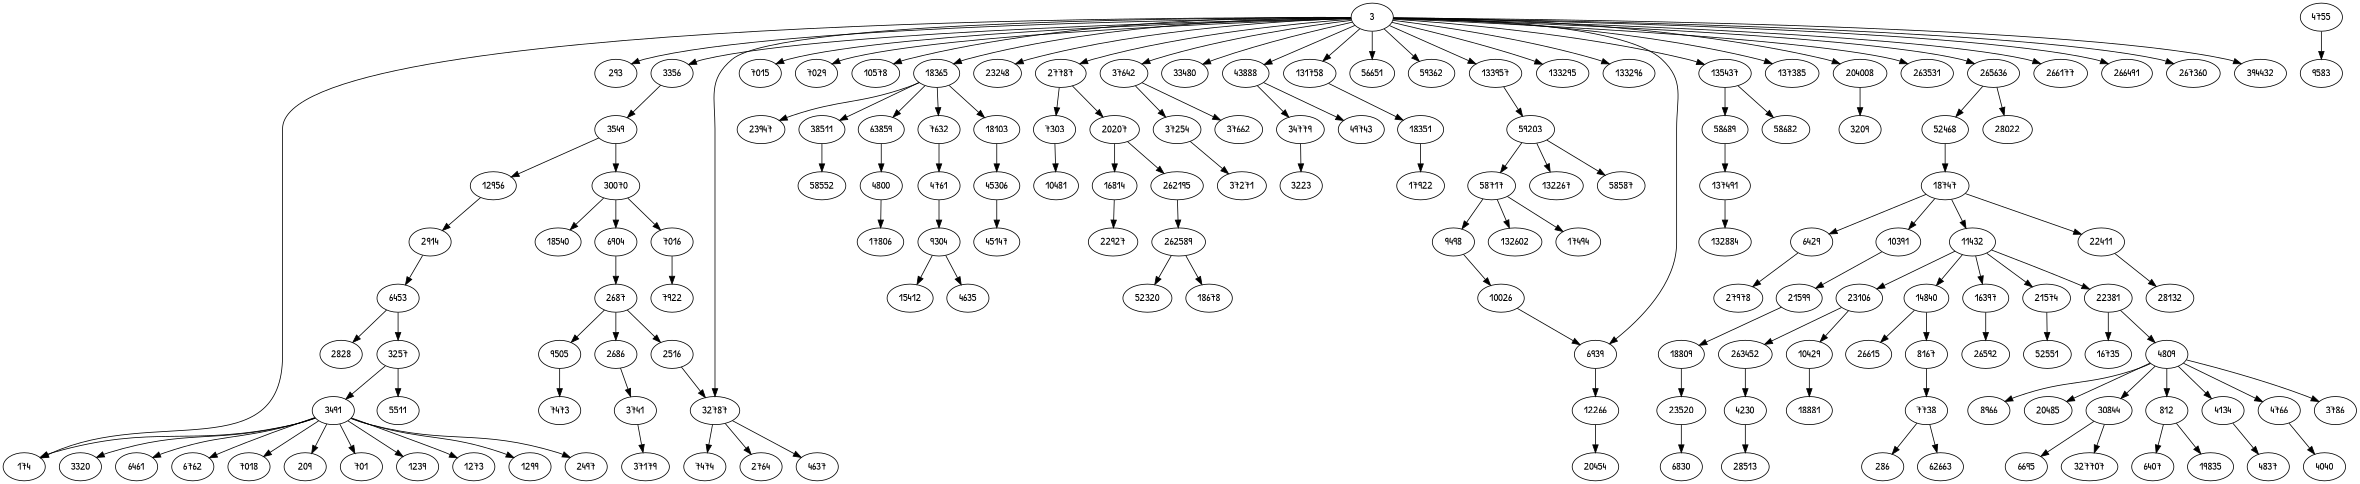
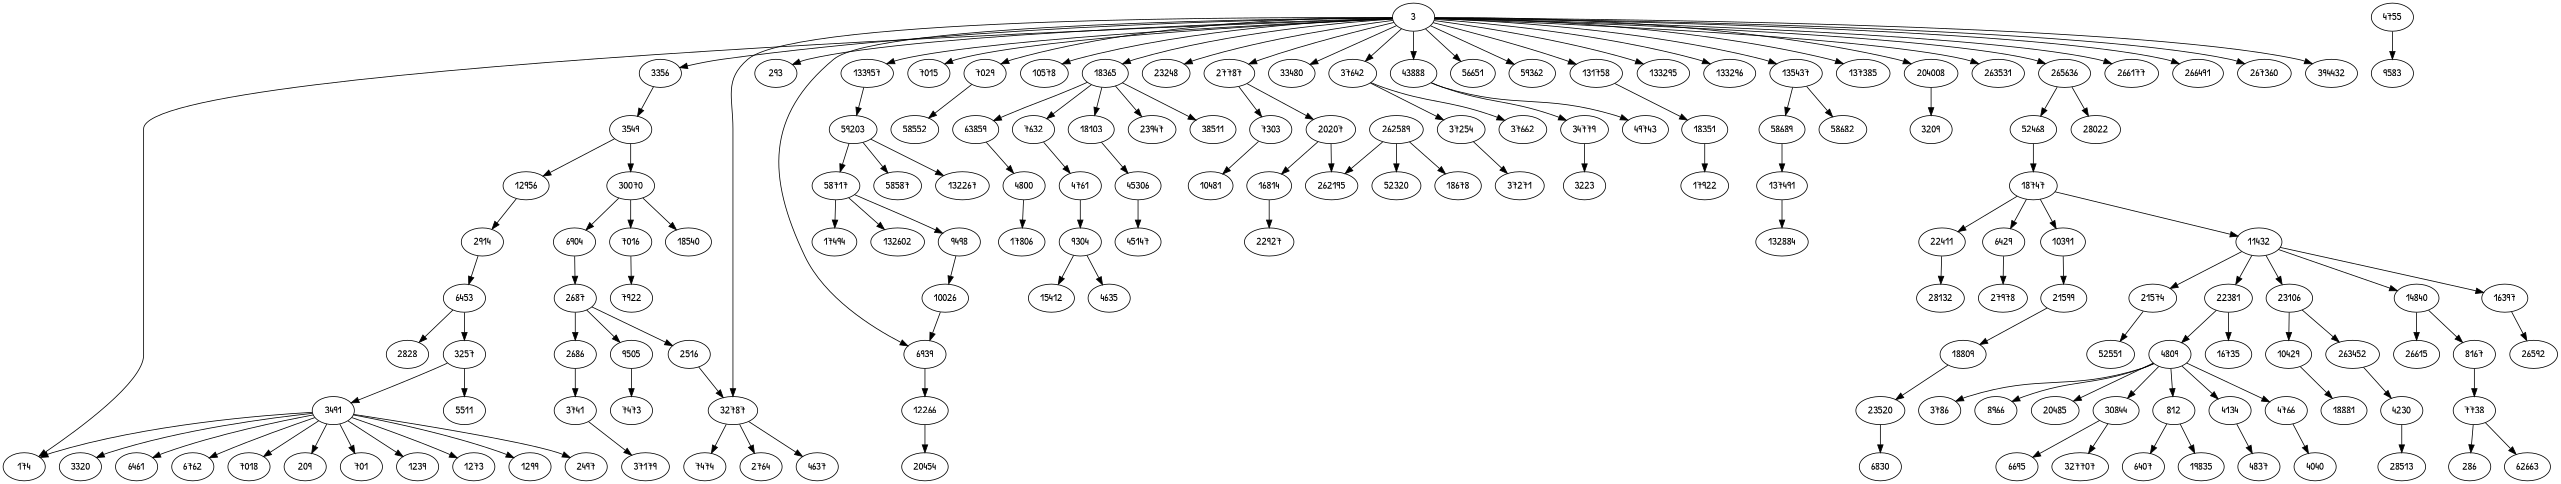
edge "38511" -> "58552": now "7029" -> "58552"
edge "262195" -> "262589": reversed
